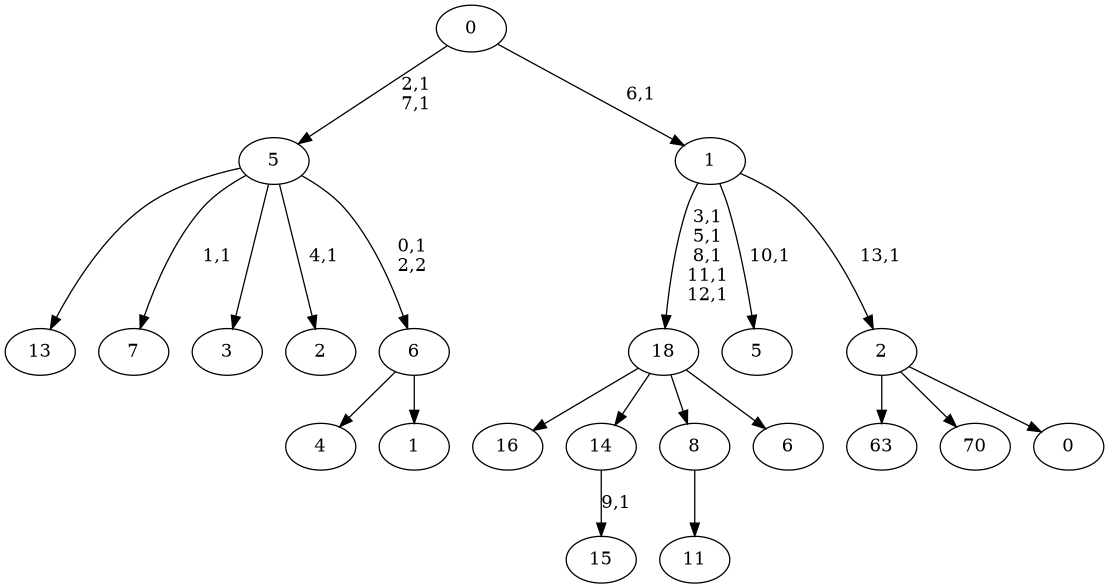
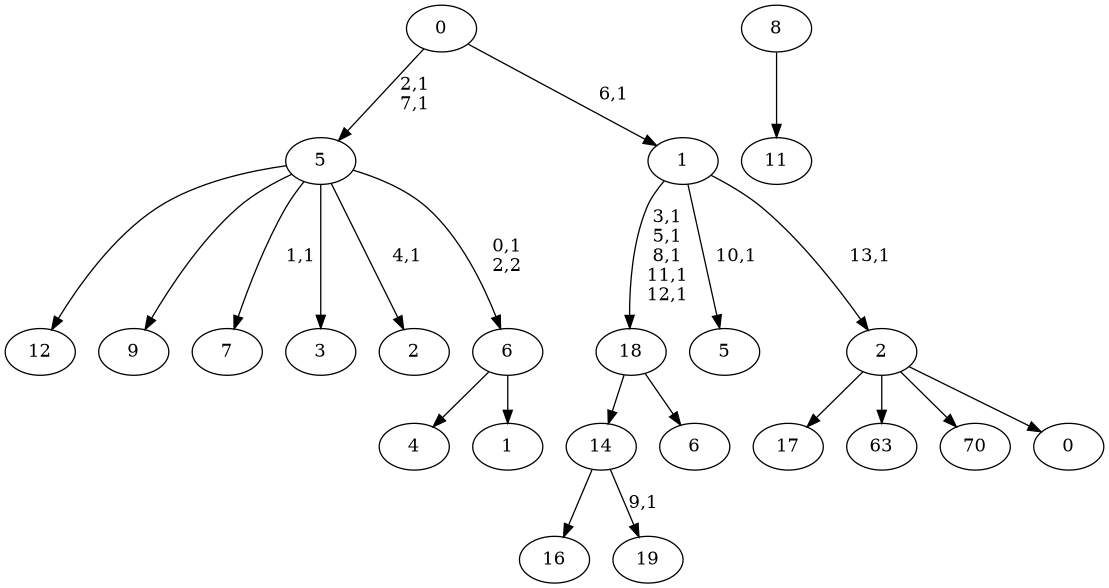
node "13": label "13" -> "12"
node "9": added
edge "18" -> "8": removed
edge "18" -> "16": now "14" -> "16"
node "17": added
node "15": label "15" -> "19"
